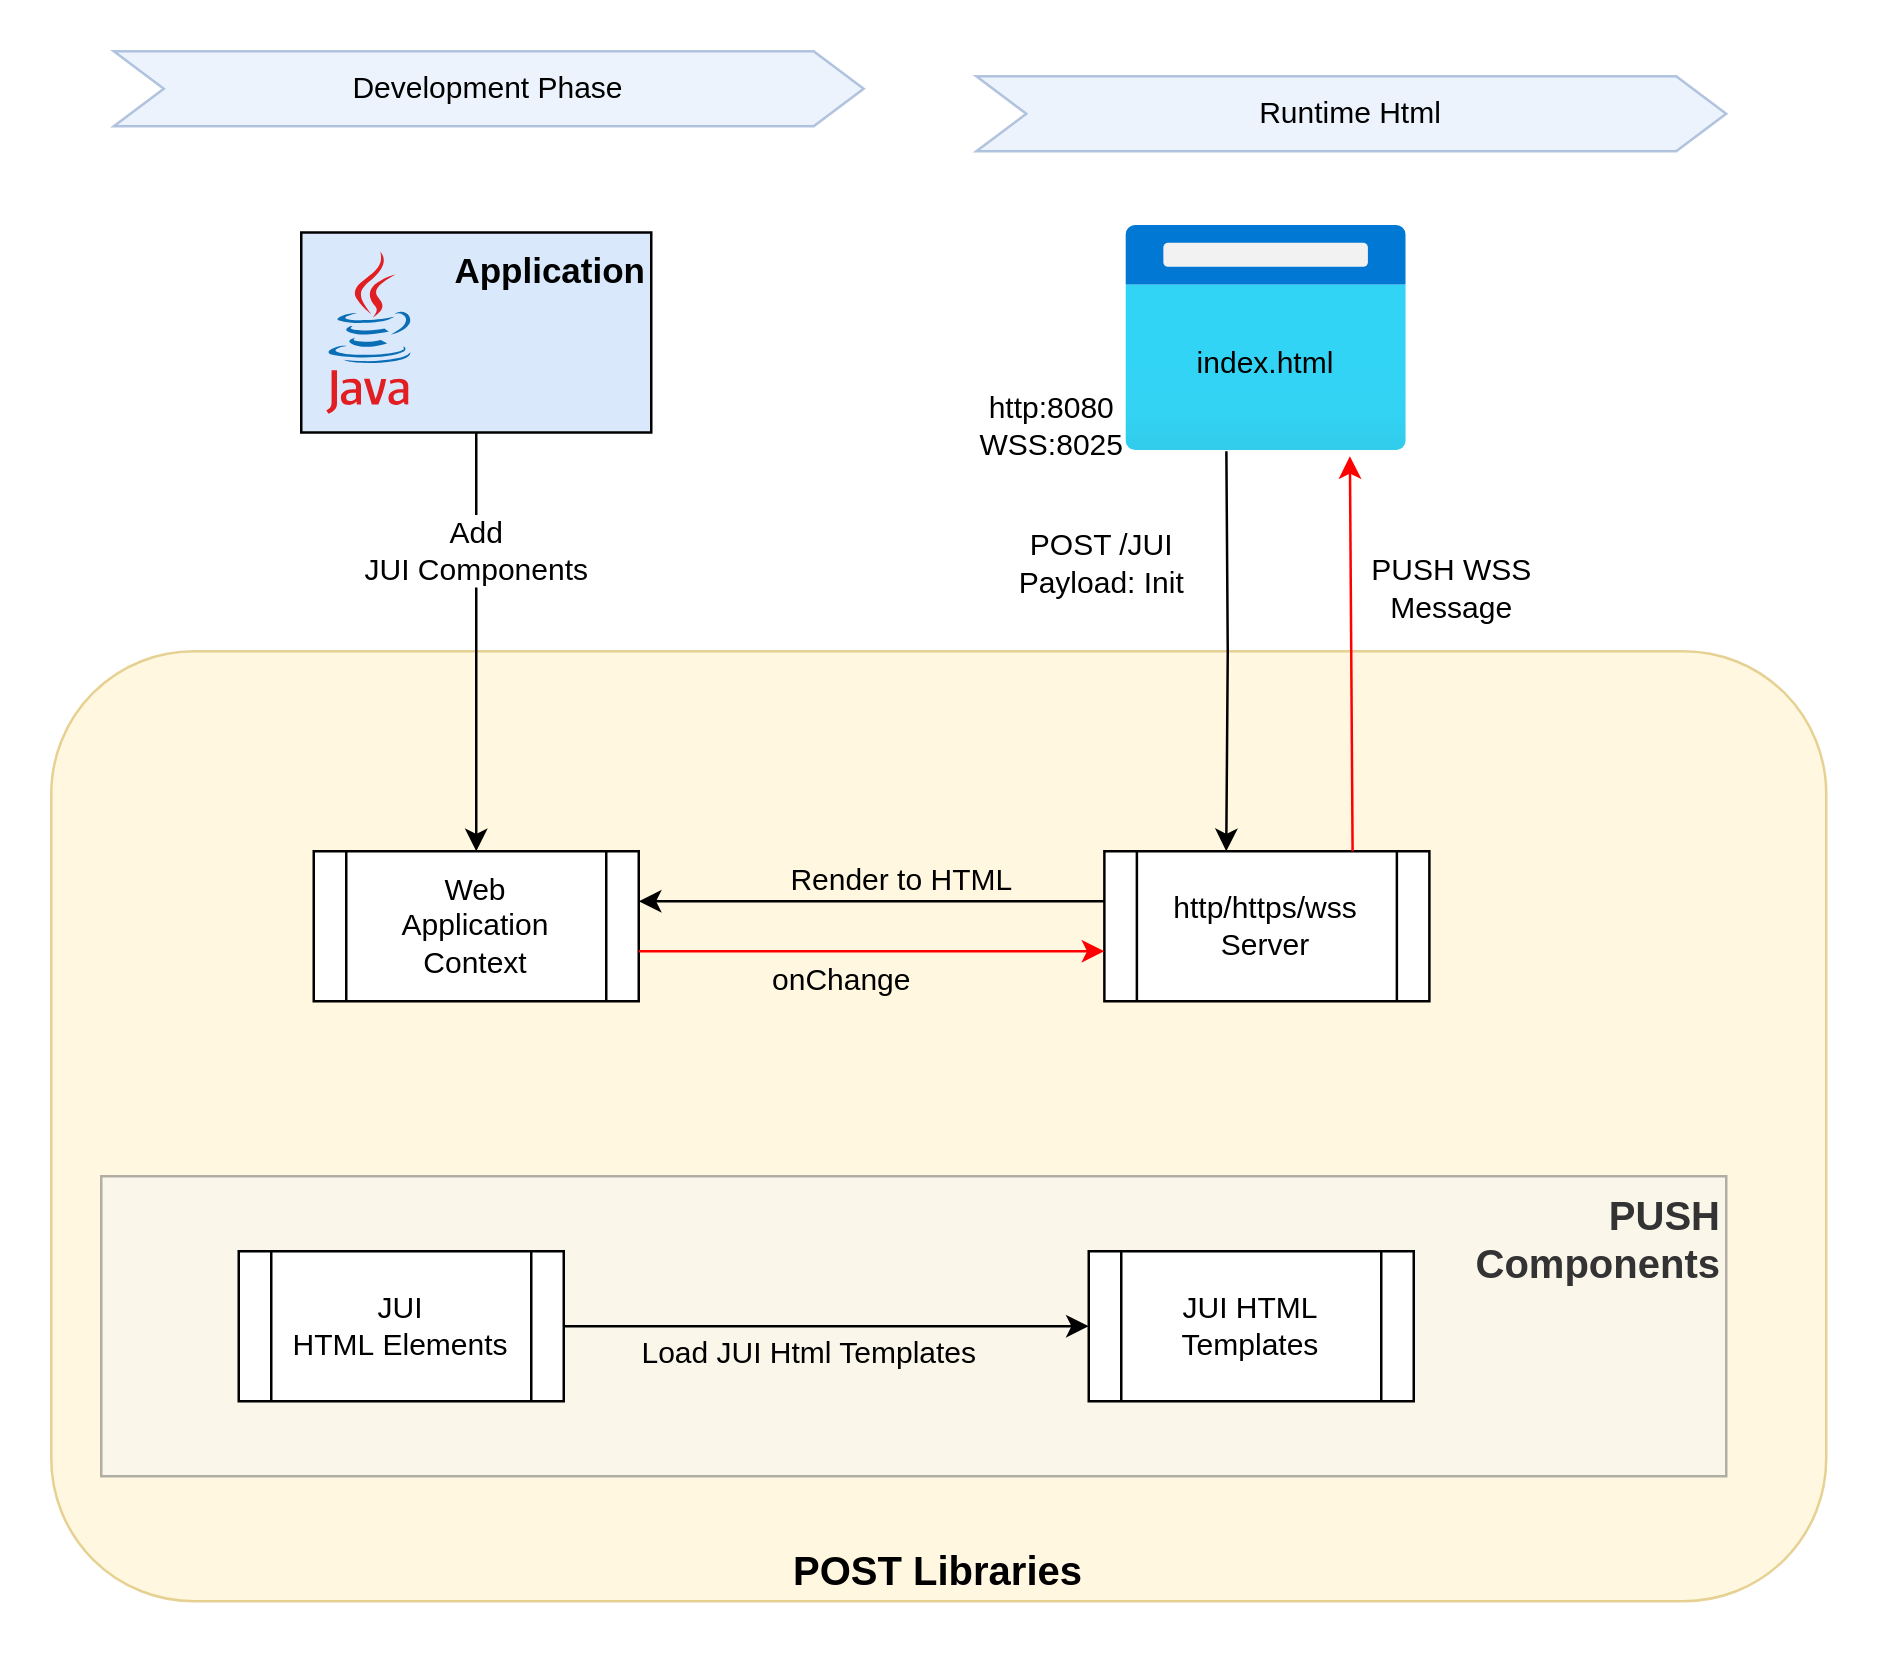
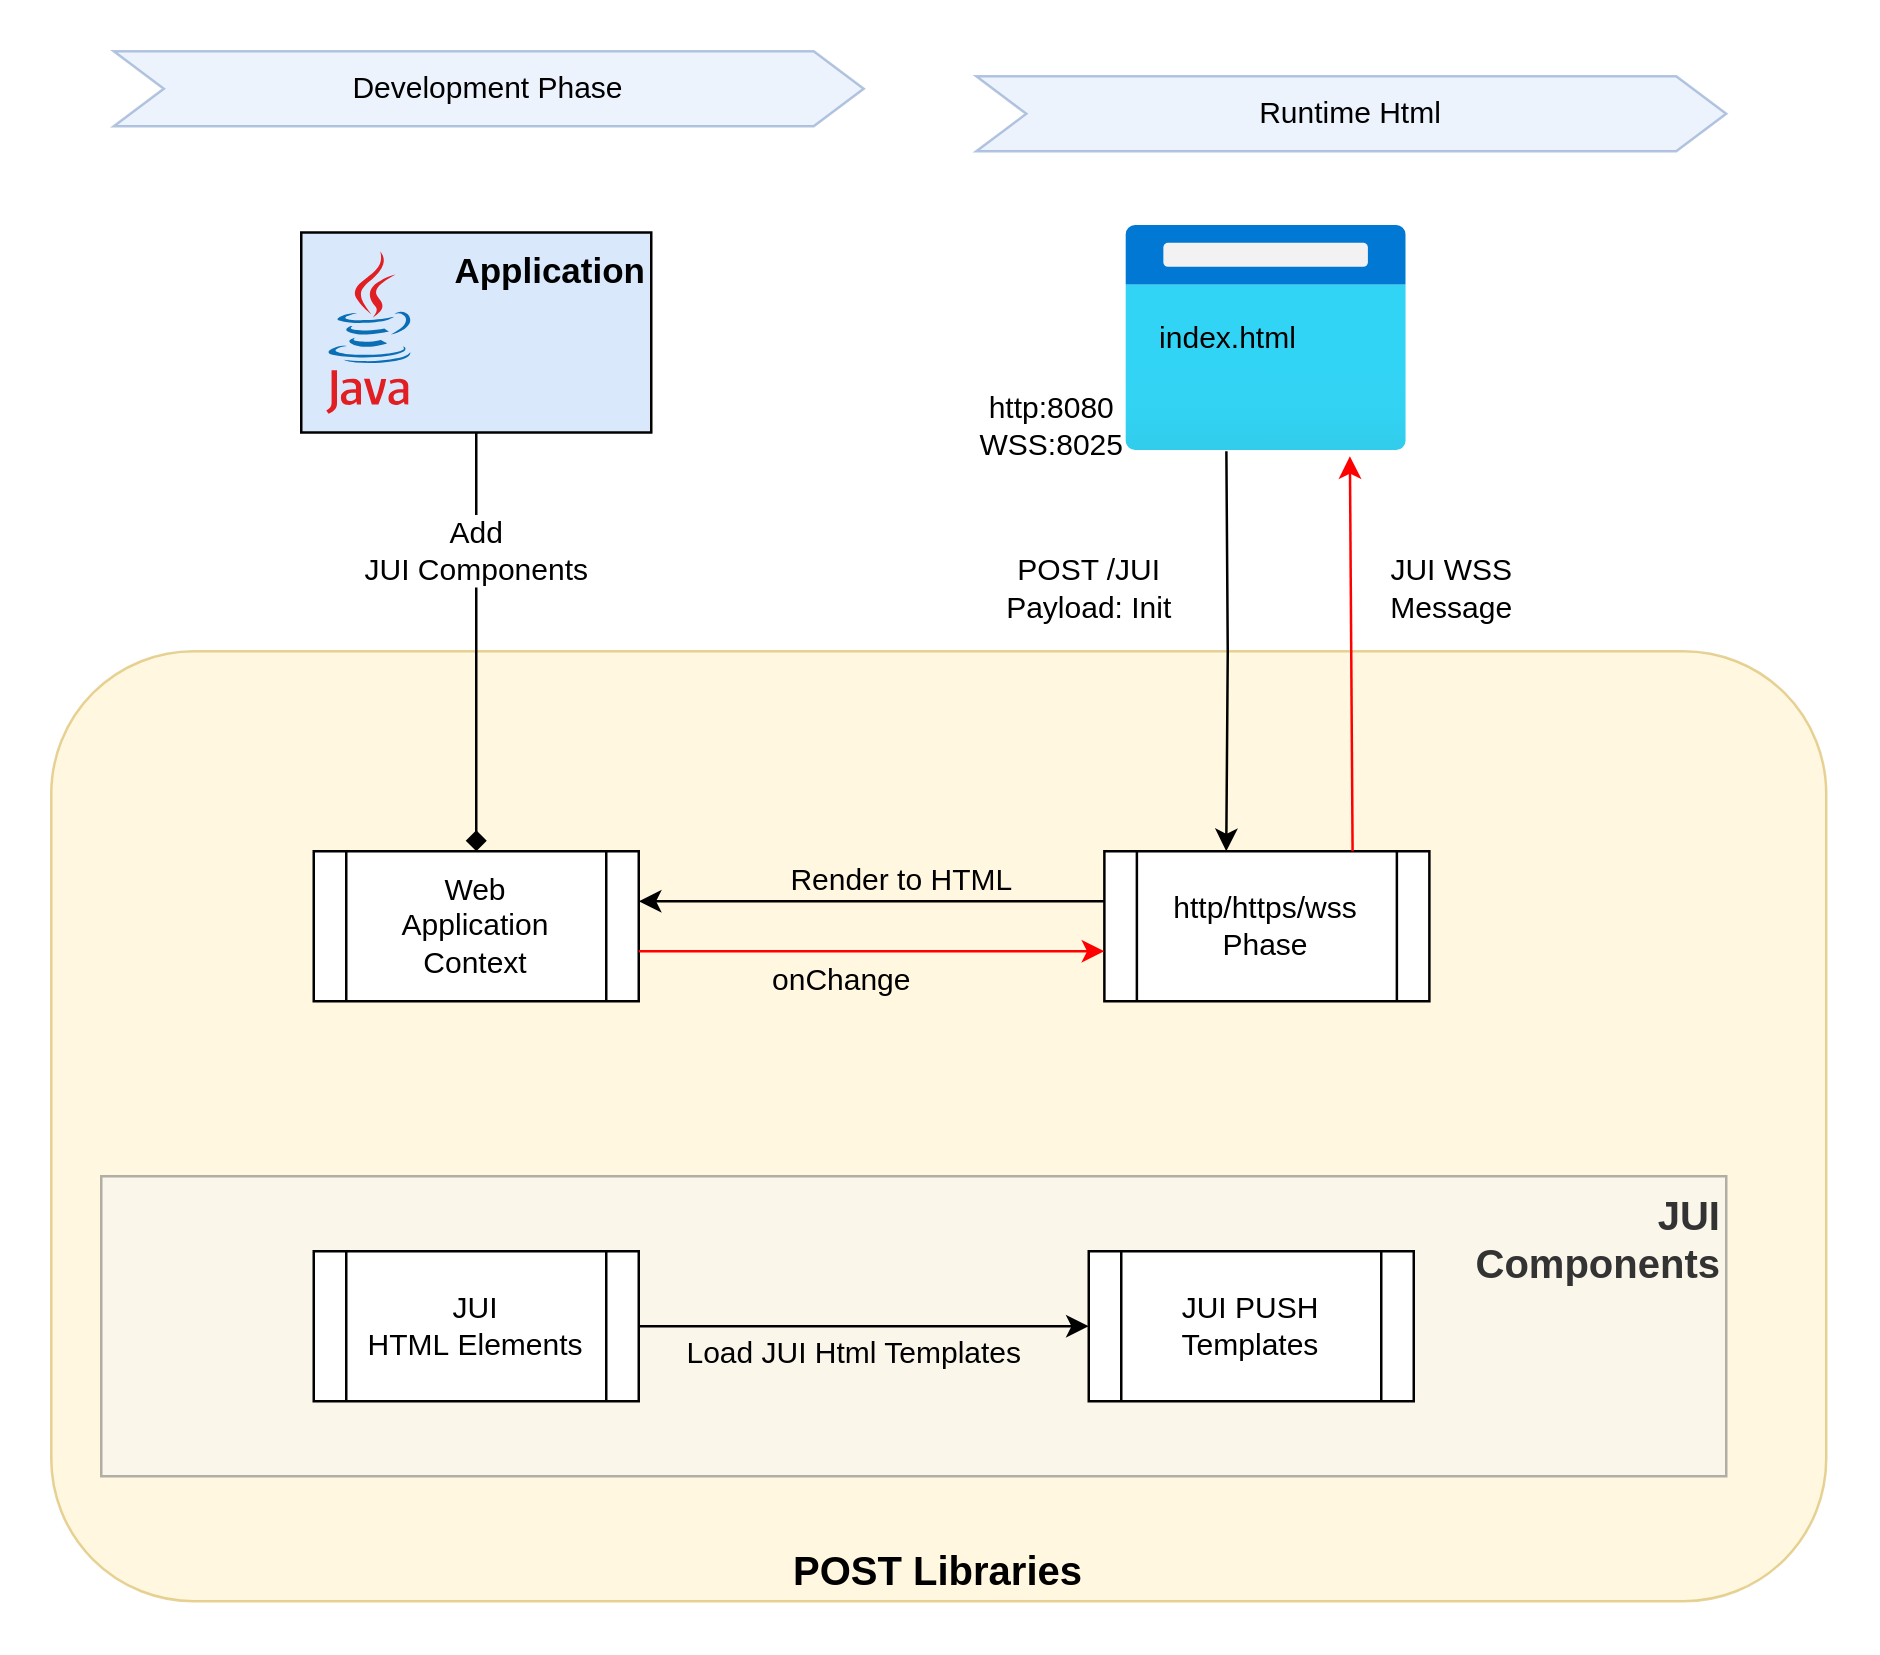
node "index.html": moved (1267, 364) -> (1229, 339)
node "POST /JUI Payload: Init": moved (1102, 564) -> (1090, 589)
node "PUSH WSS Message": label "PUSH WSS Message" -> "JUI WSS Message"
edge "Application" -> "Web Application Context": arrowhead classic -> diamond
node "http/https/wss Server": label "http/https/wss Server" -> "http/https/wss Phase"
node "PUSH Components": label "PUSH Components" -> "JUI Components"
node "JUI HTML Elements": moved (401, 1326) -> (476, 1326)
node "JUI HTML Templates": label "JUI HTML Templates" -> "JUI PUSH Templates"
